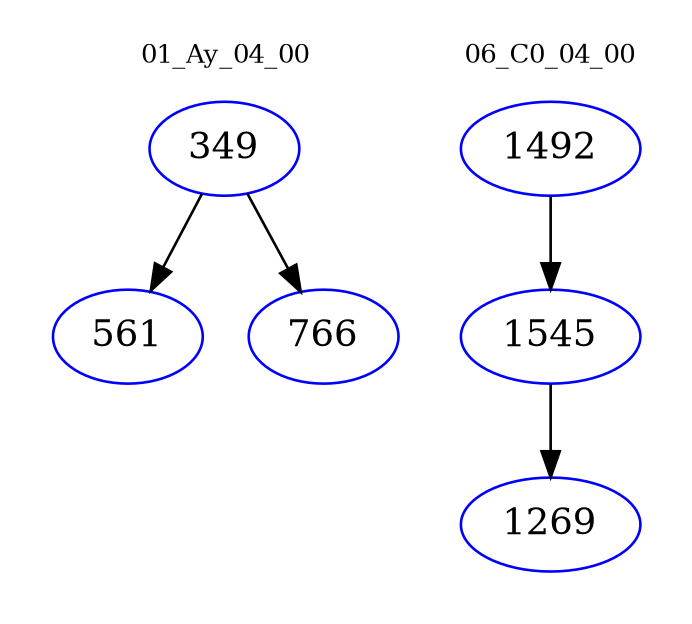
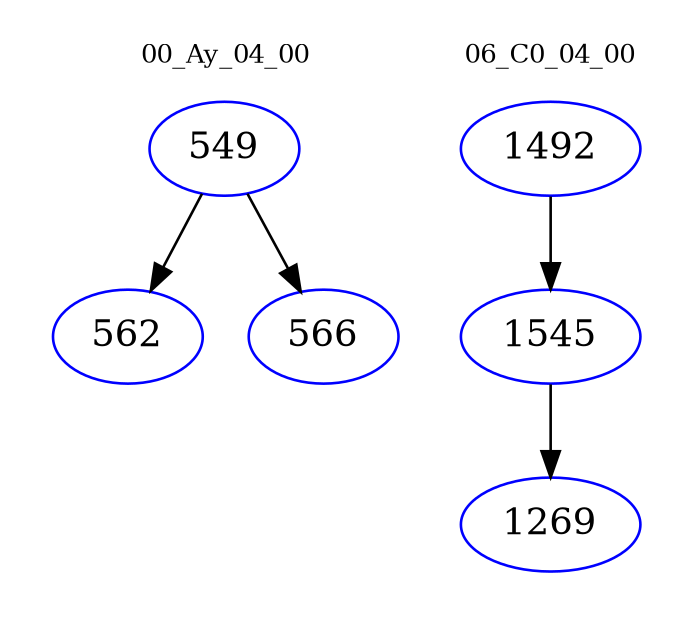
cluster "01_Ay_04_00": label "01_Ay_04_00" -> "00_Ay_04_00"
node "349": label "349" -> "549"
node "561": label "561" -> "562"
node "766": label "766" -> "566"
